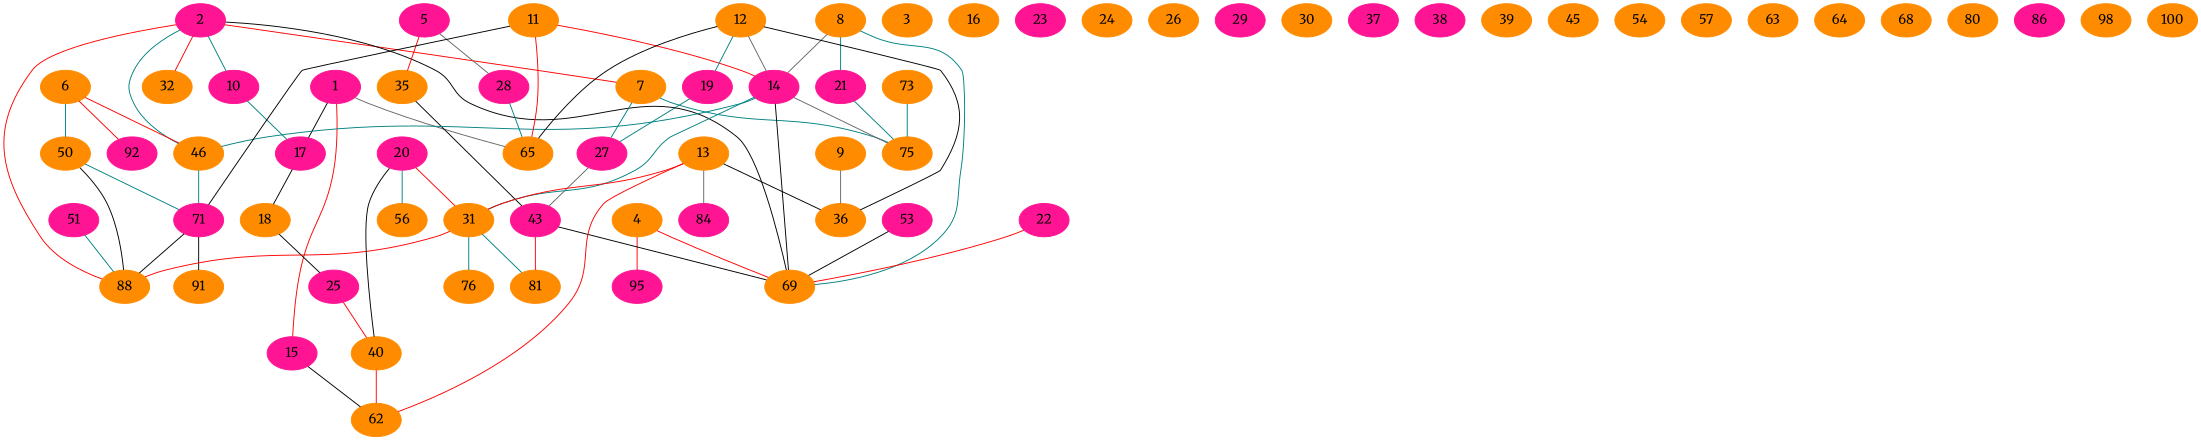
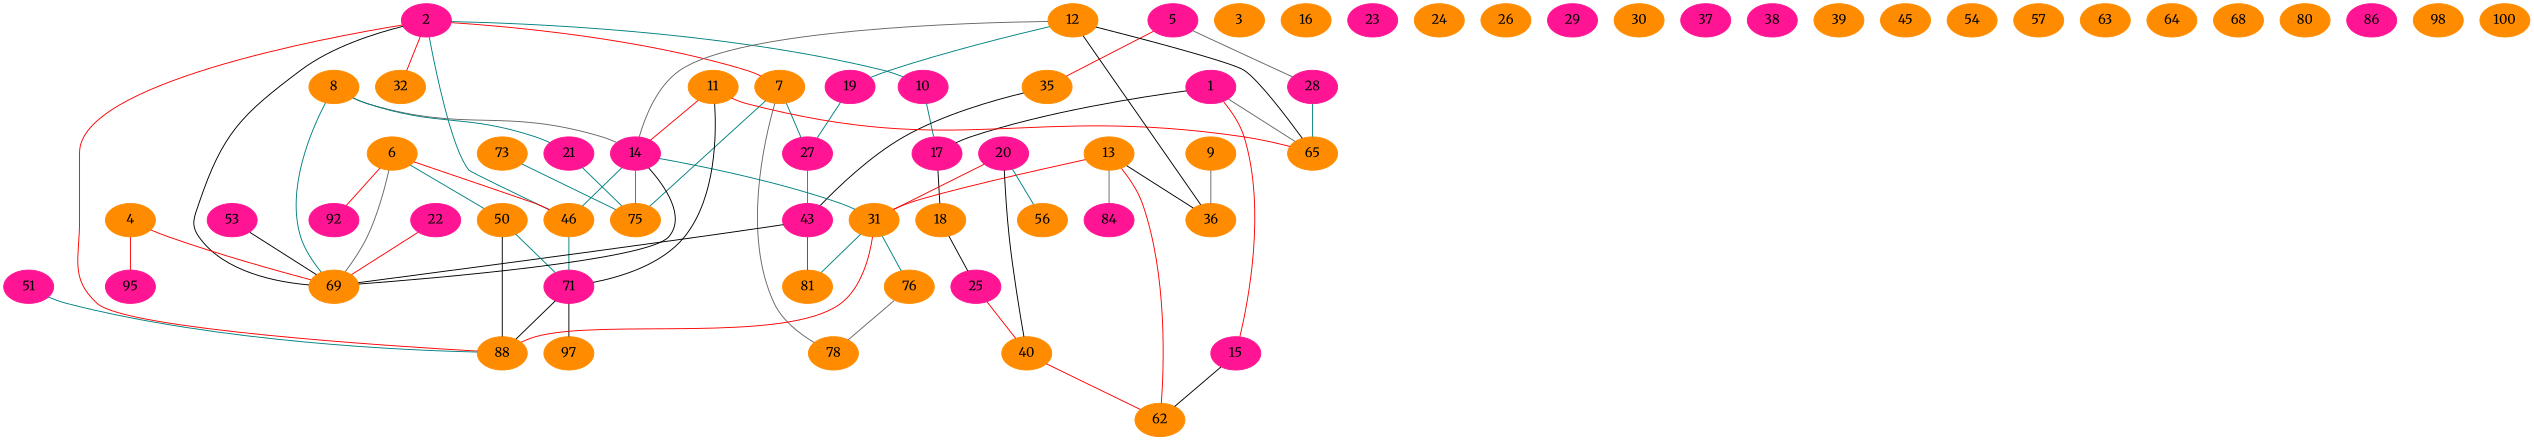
edge "6" -- "69": added
node "91": label "91" -> "97"
node "78": added
